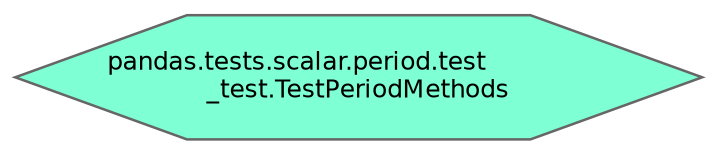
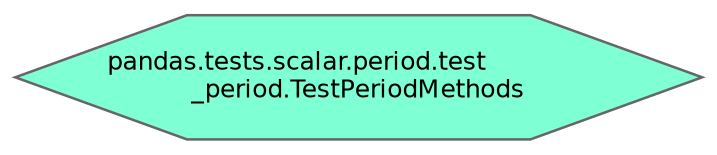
node "pandas.tests.scalar.period.test _test.TestPeriodMethods": label "pandas.tests.scalar.period.test _test.TestPeriodMethods" -> "pandas.tests.scalar.period.test _period.TestPeriodMethods"
